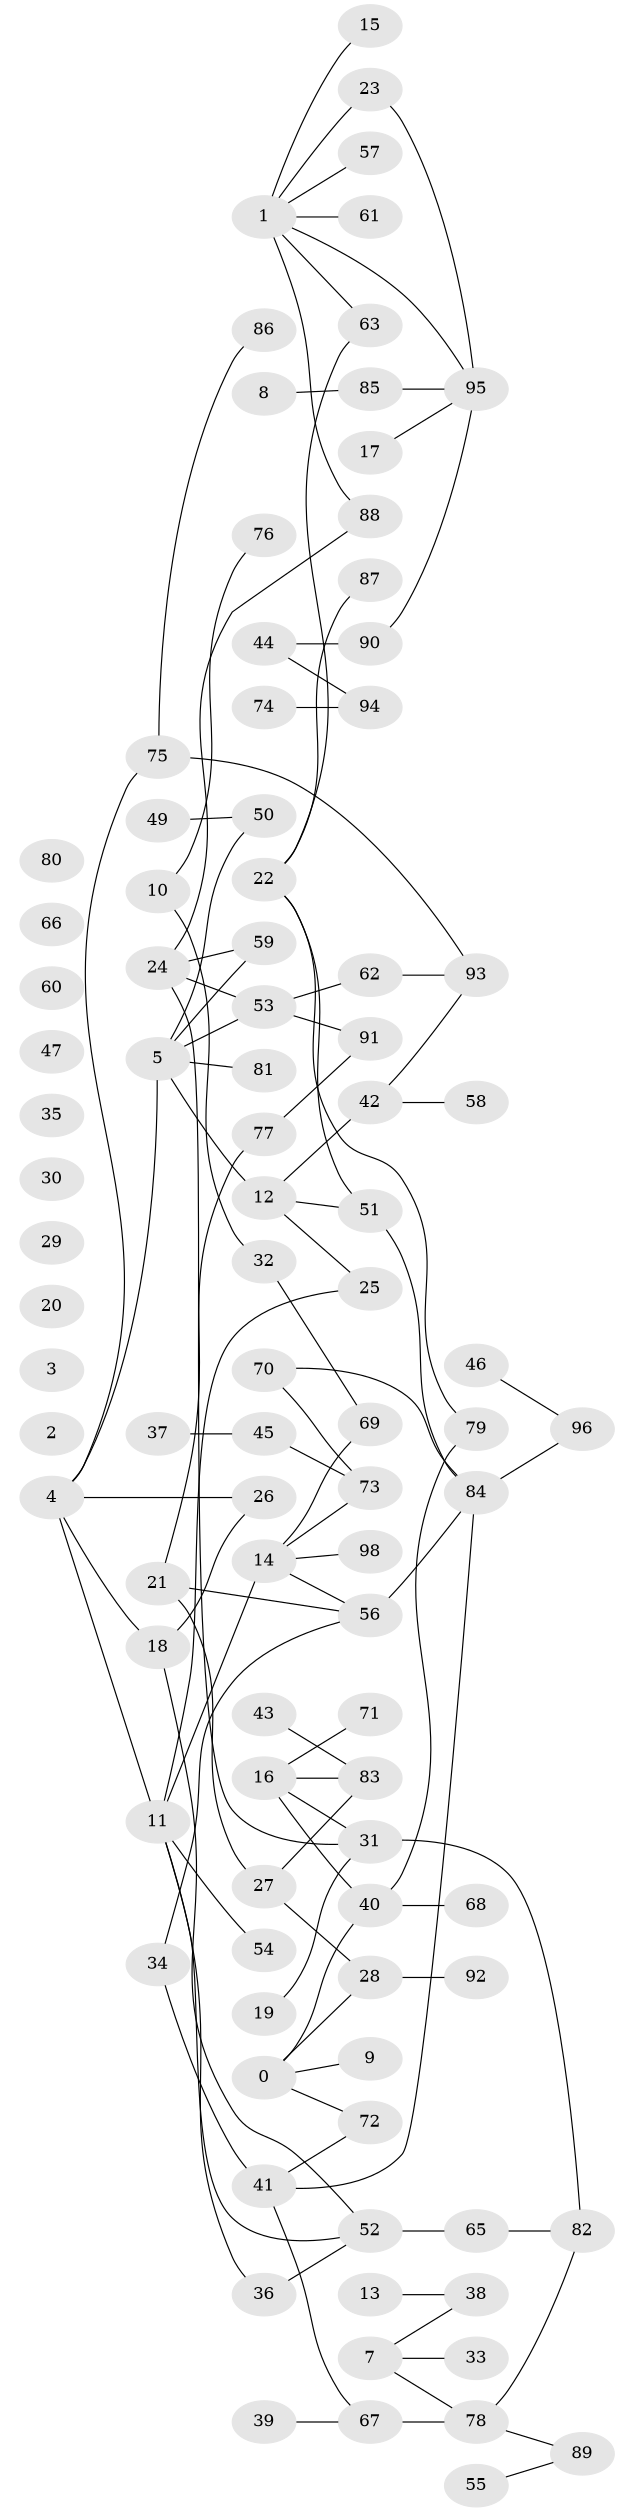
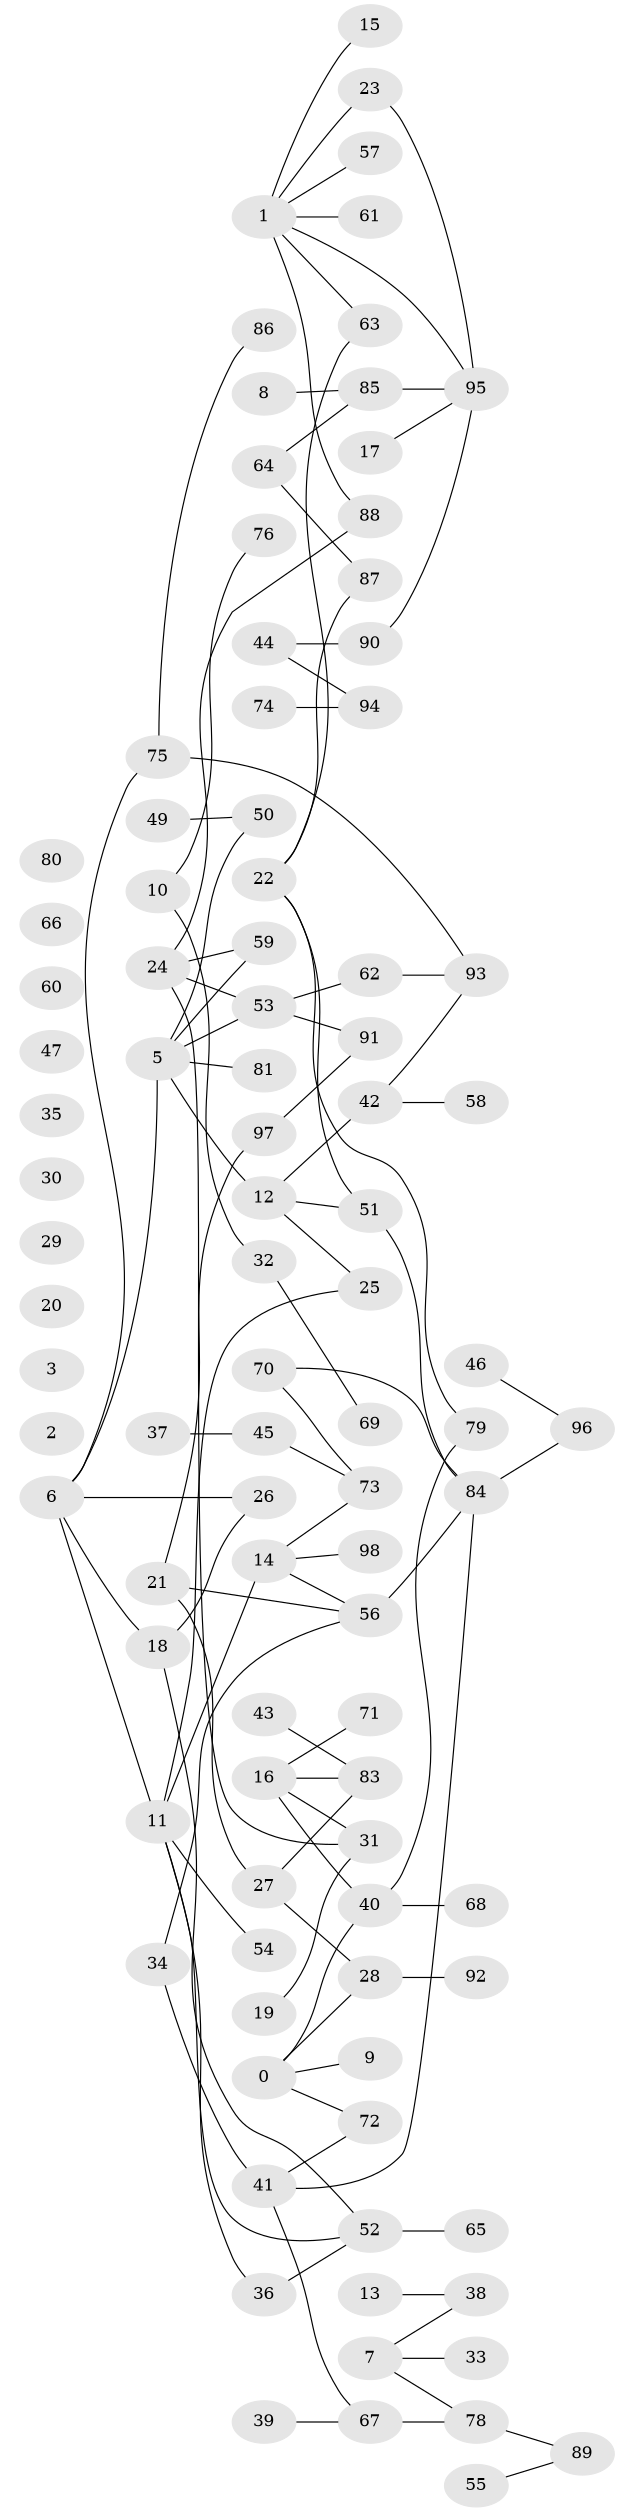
node "64": added
node "77": label "77" -> "97"
edge "69" -- "14": removed
node "4": label "4" -> "6"
node "82": removed
